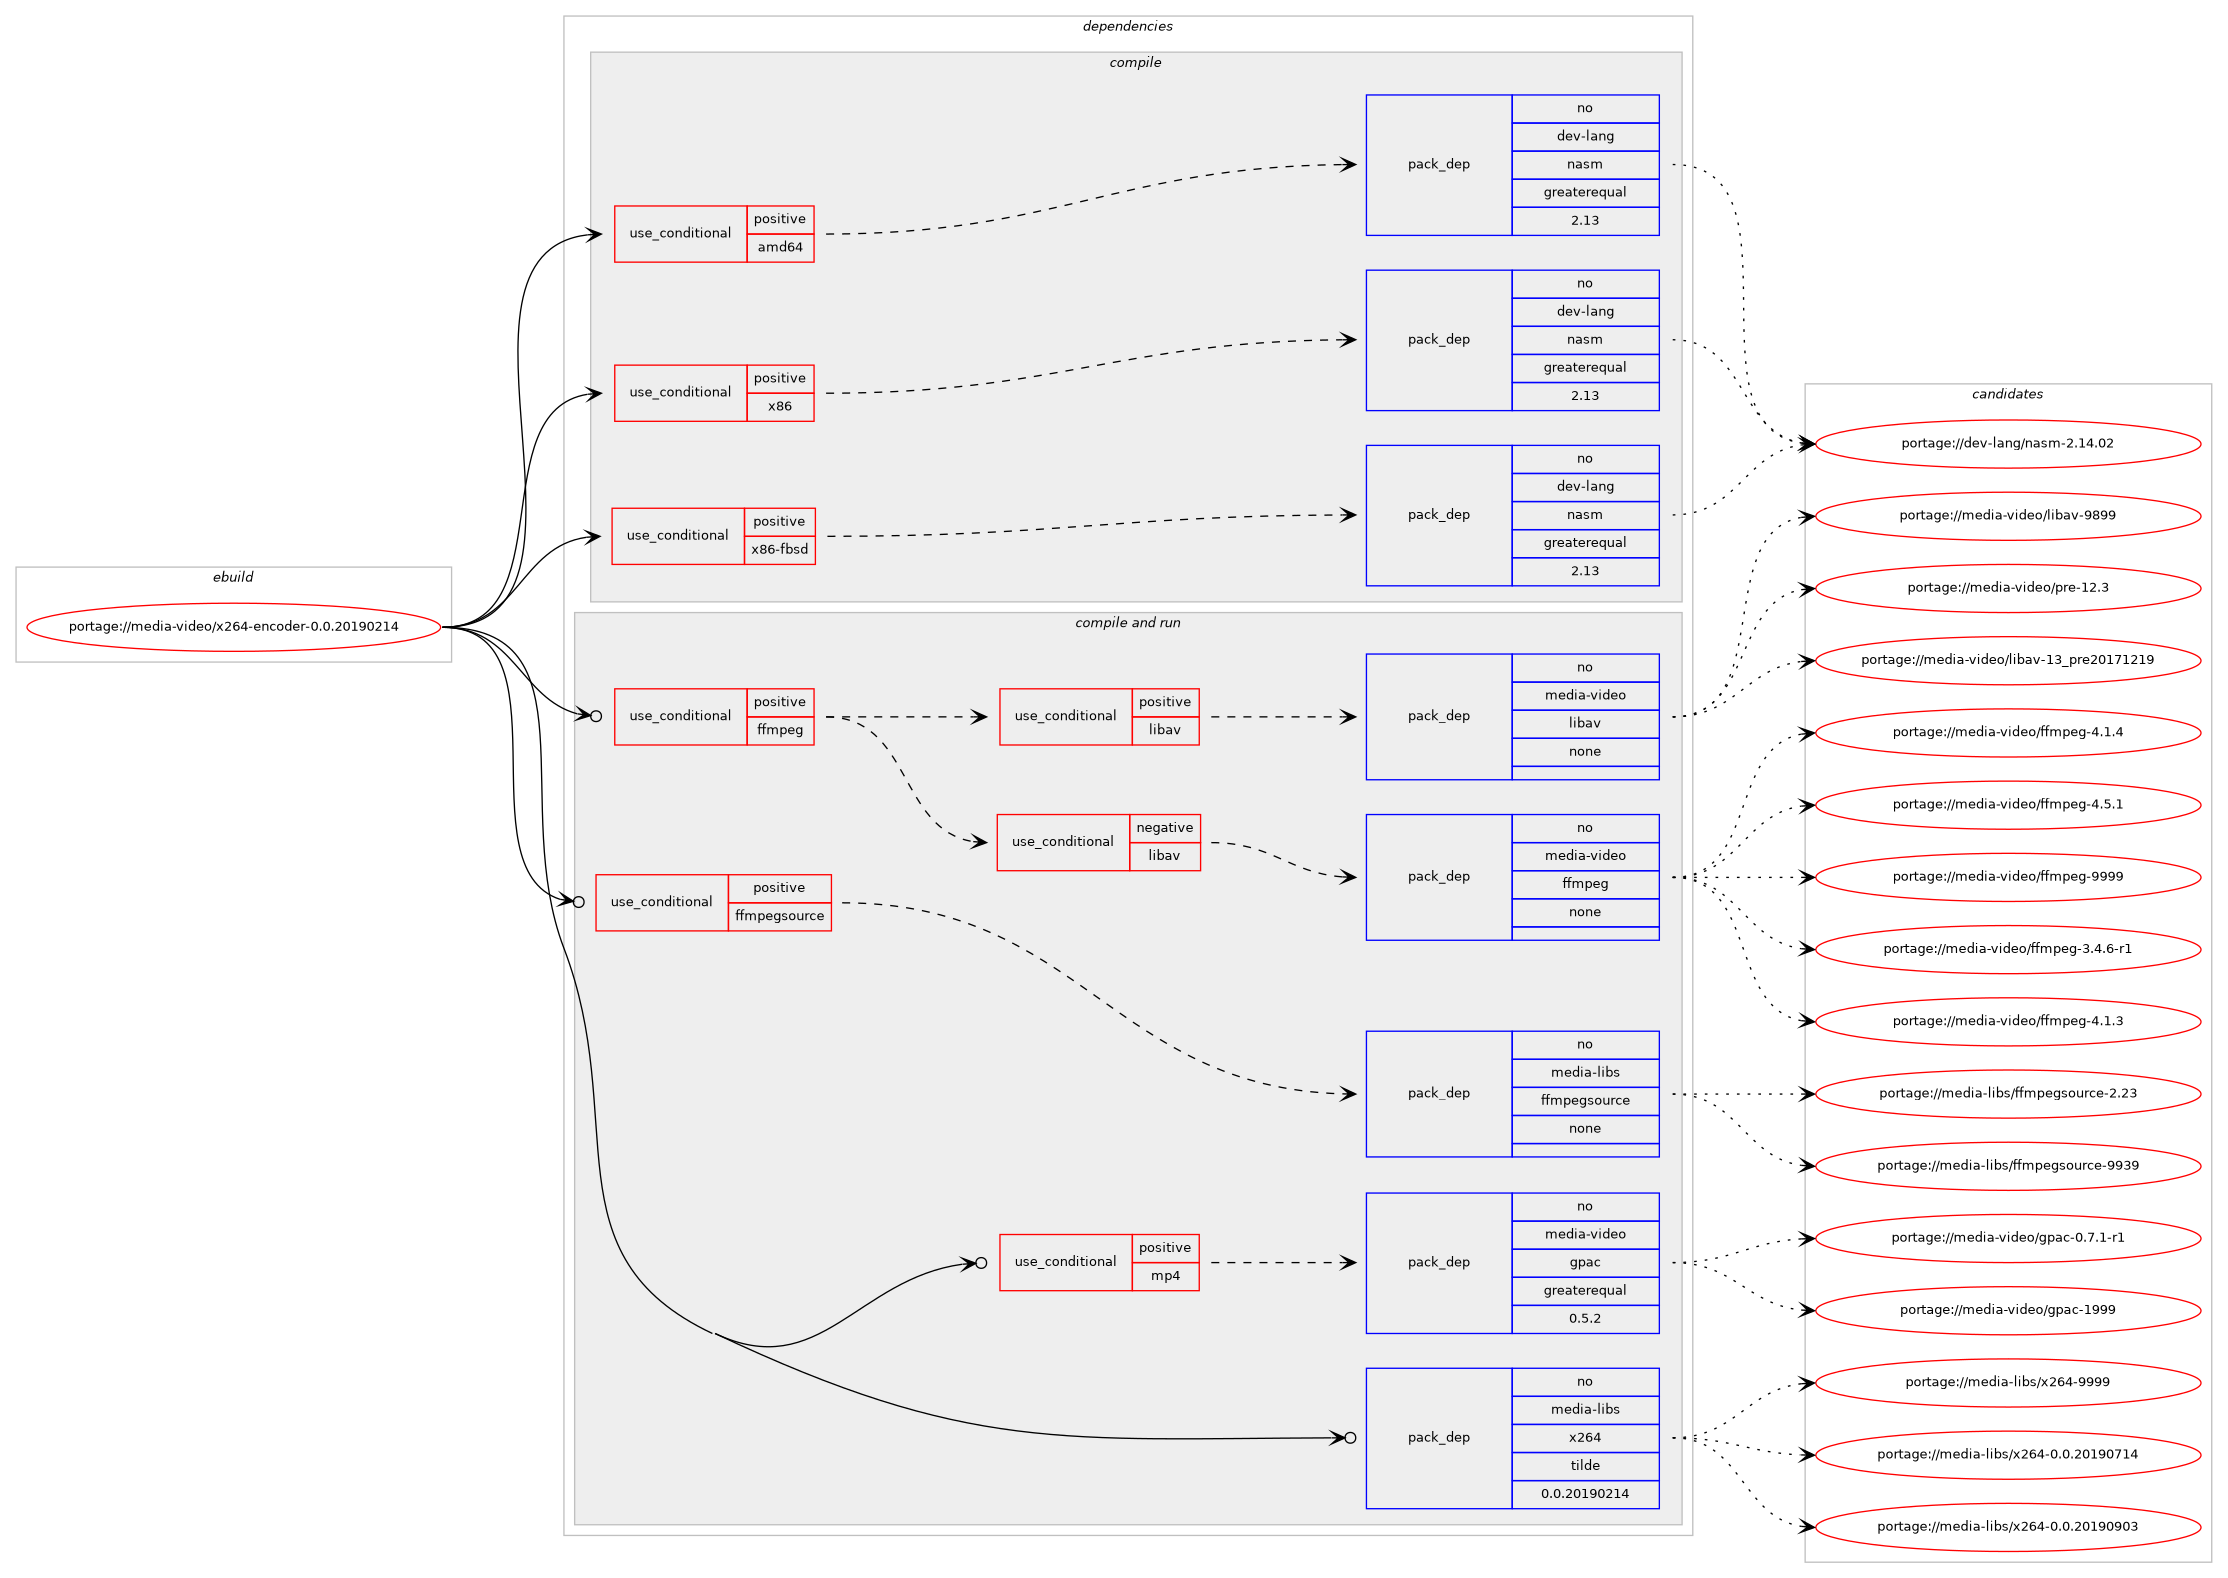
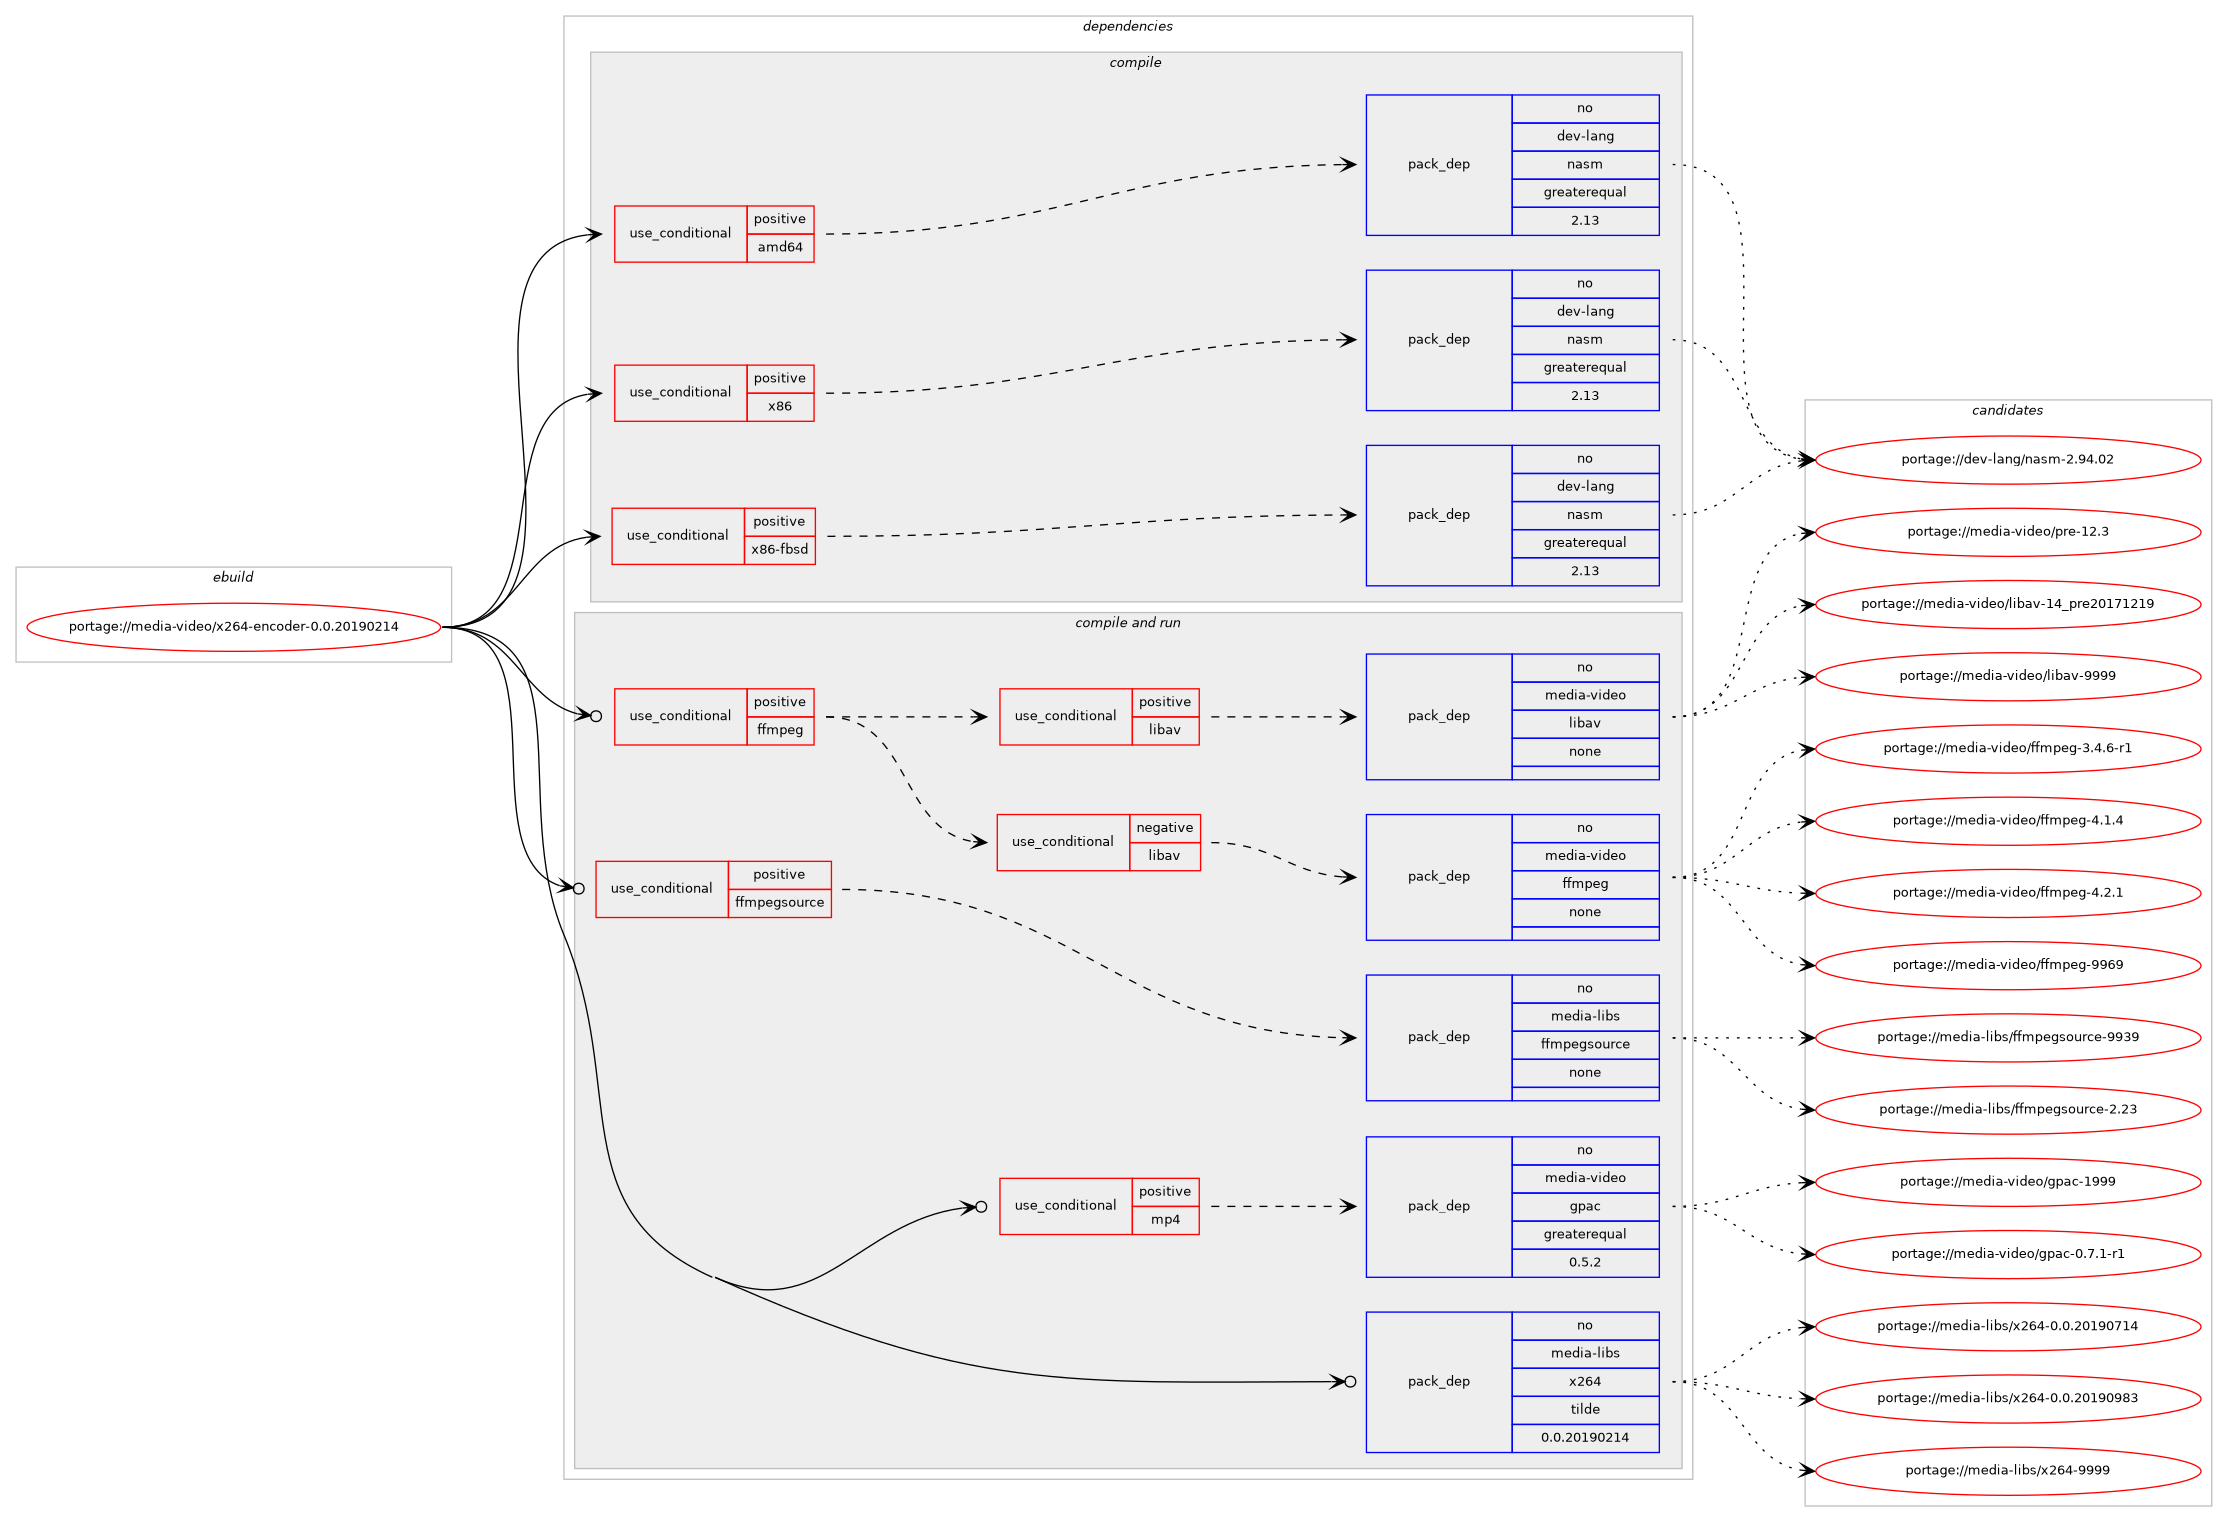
node "portage://dev-lang/nasm-2.14.02": label "portage://dev-lang/nasm-2.14.02" -> "portage://dev-lang/nasm-2.94.02"
node "portage://media-video/libav-9899": label "portage://media-video/libav-9899" -> "portage://media-video/libav-9999"
node "portage://media-video/libav-13_pre20171219": label "portage://media-video/libav-13_pre20171219" -> "portage://media-video/libav-14_pre20171219"
node "portage://media-video/ffmpeg-4.5.1": label "portage://media-video/ffmpeg-4.5.1" -> "portage://media-video/ffmpeg-4.2.1"
node "portage://media-video/ffmpeg-9999": label "portage://media-video/ffmpeg-9999" -> "portage://media-video/ffmpeg-9969"
node "portage://media-video/ffmpeg-4.1.3": removed
node "portage://media-libs/x264-0.0.20190903": label "portage://media-libs/x264-0.0.20190903" -> "portage://media-libs/x264-0.0.20190983"
